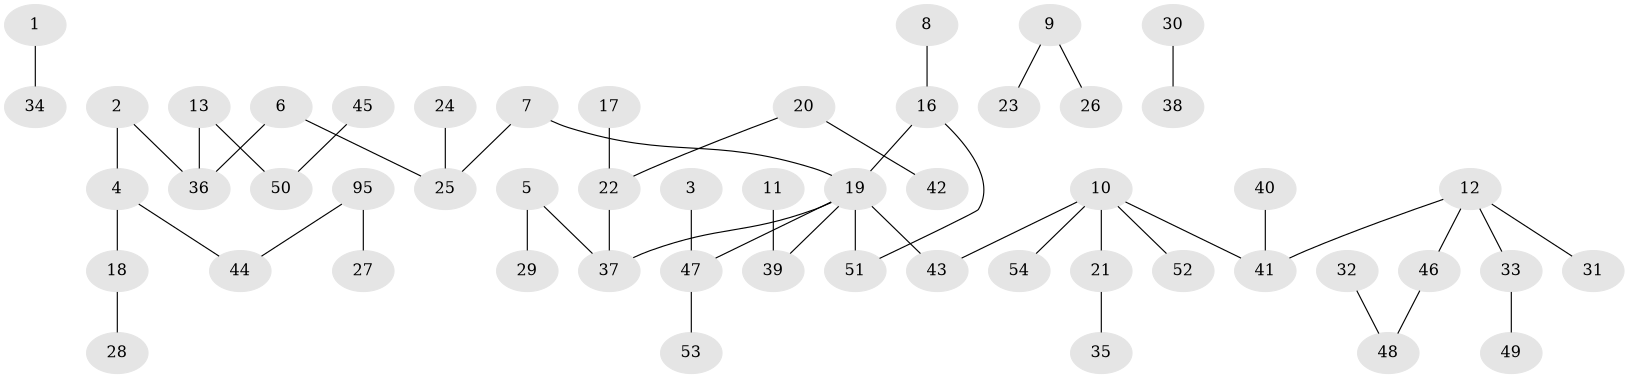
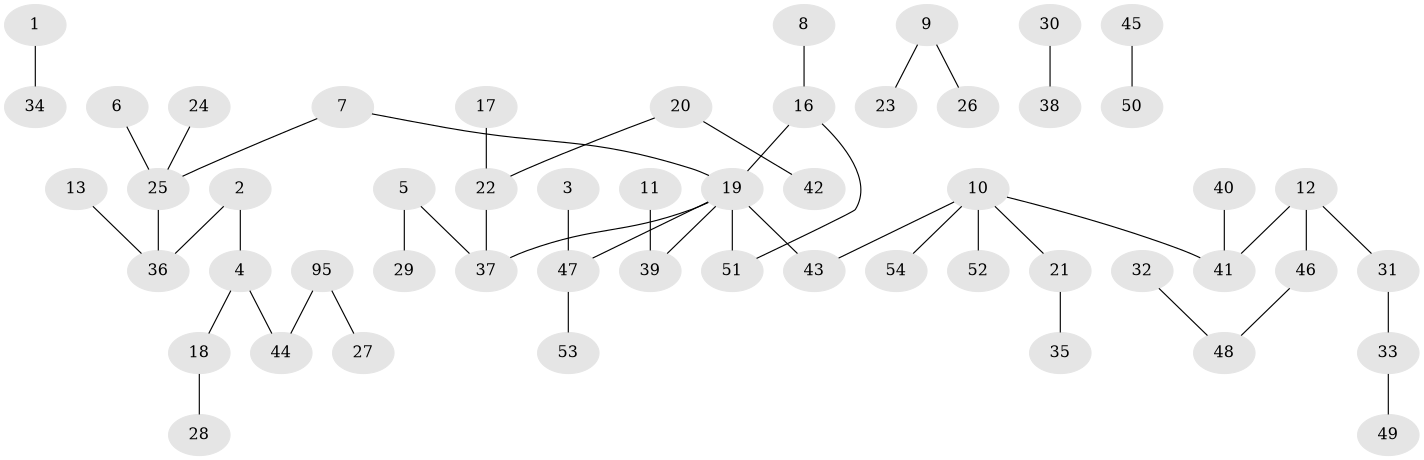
edge "13" -- "50": removed
edge "6" -- "36": now "25" -- "36"
edge "12" -- "33": now "31" -- "33"
